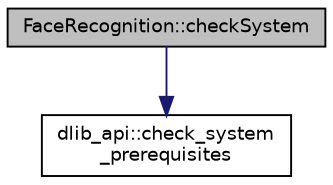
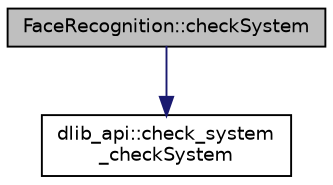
node "dlib_api::check_system _prerequisites": label "dlib_api::check_system _prerequisites" -> "dlib_api::check_system _checkSystem"
